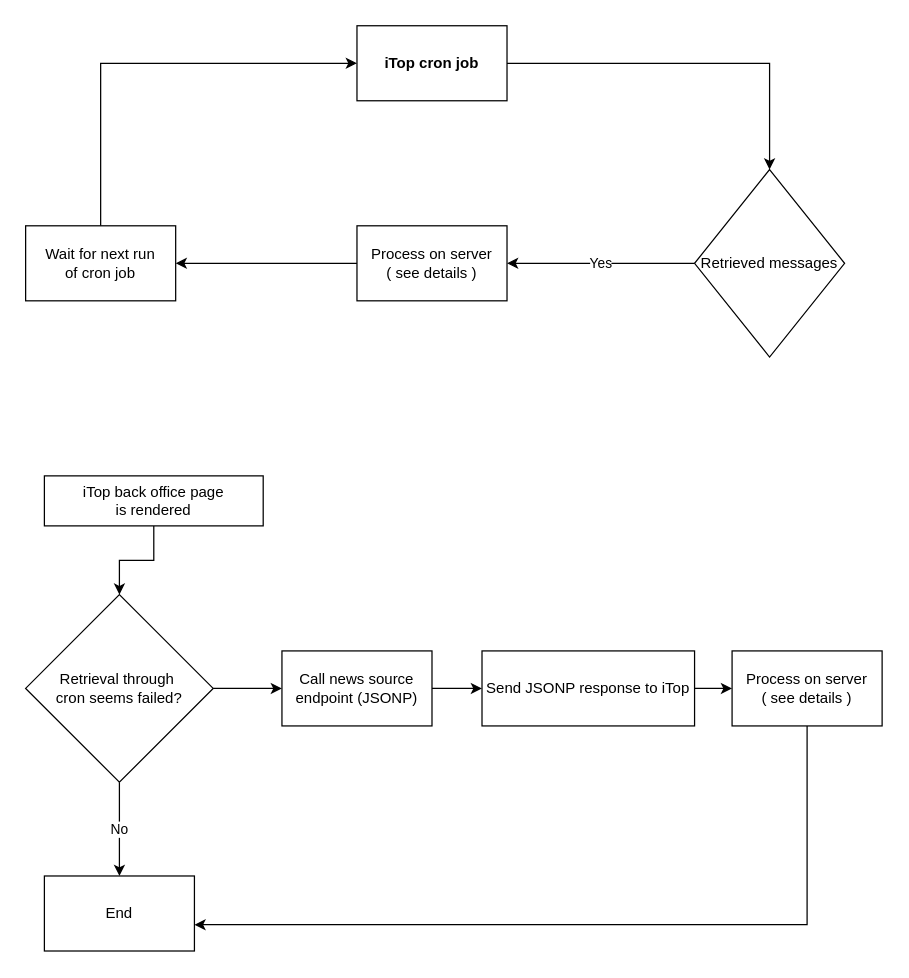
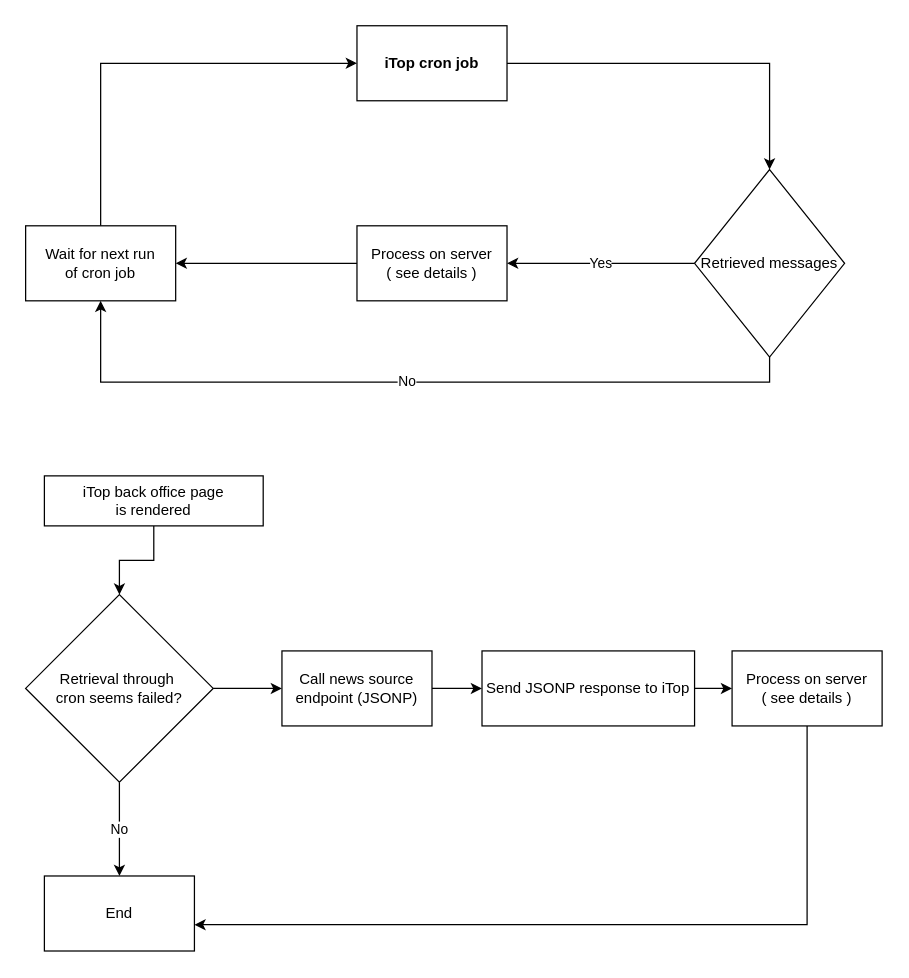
edge "Retrieved messages" -> "Wait for next run of cron job": added, label "No"
